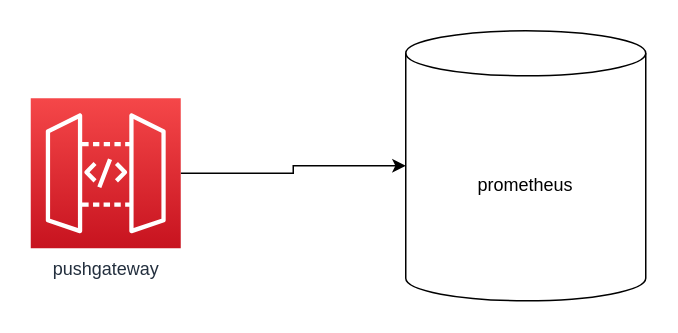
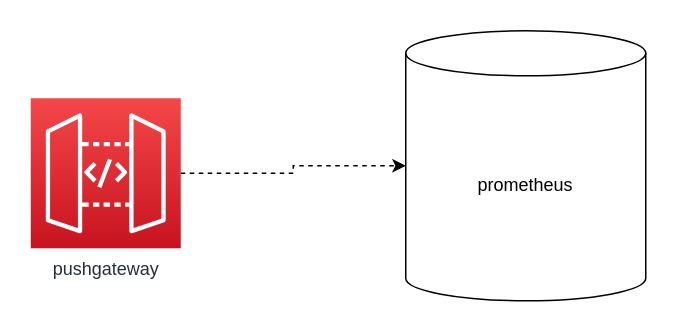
edge "pushgateway" -> "prometheus": style solid -> dashed
